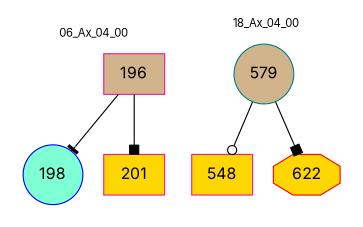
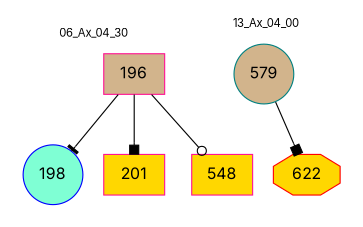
cluster "18_Ax_04_00": label "18_Ax_04_00" -> "13_Ax_04_00"
cluster "06_Ax_04_00": label "06_Ax_04_00" -> "06_Ax_04_30"
edge "579" -> "548": now "196" -> "548"
